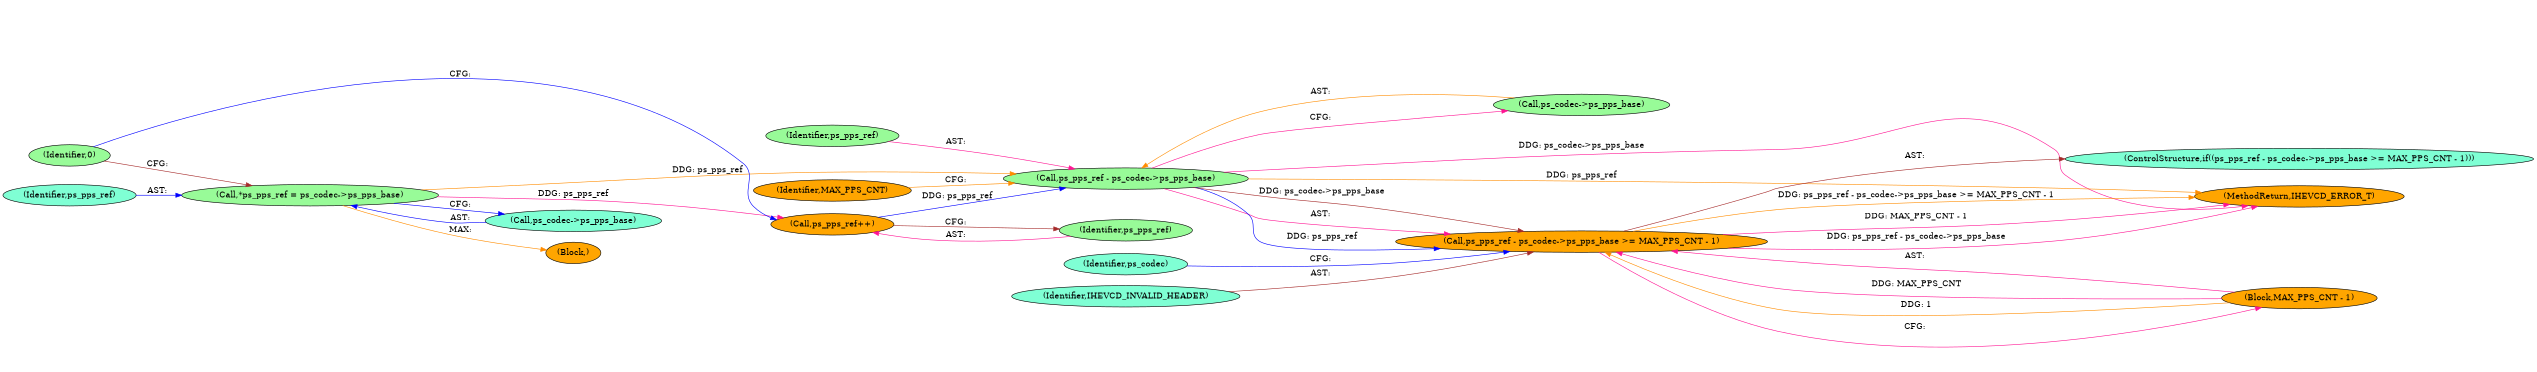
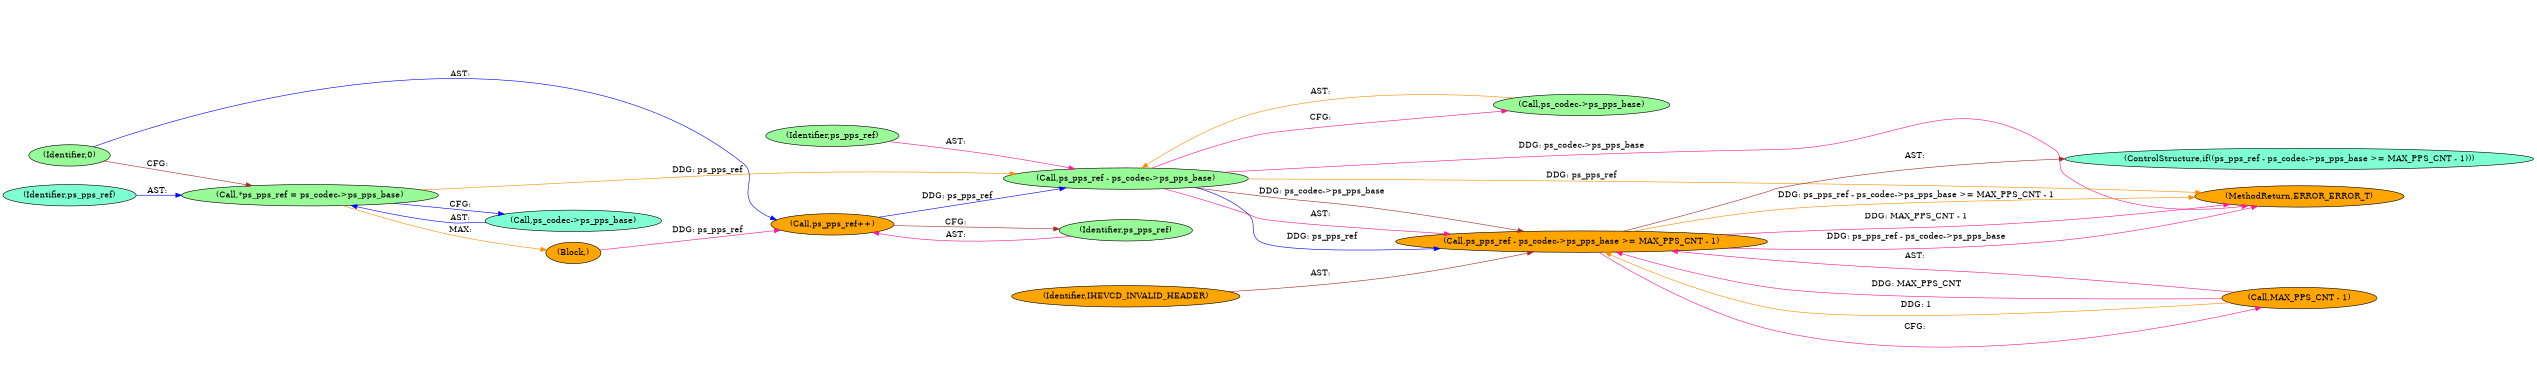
edge "(Identifier,0)" -> "(Call,ps_pps_ref++)": label "CFG: " -> "AST: "
node "(Identifier,MAX_PPS_CNT)": removed
node "(MethodReturn,IHEVCD_ERROR_T)": label "(MethodReturn,IHEVCD_ERROR_T)" -> "(MethodReturn,ERROR_ERROR_T)"
edge "(Call,*ps_pps_ref = ps_codec->ps_pps_base)" -> "(Call,ps_pps_ref++)": now "(Block,)" -> "(Call,ps_pps_ref++)"
node "(Identifier,ps_codec)": removed
node "(Identifier,IHEVCD_INVALID_HEADER)": fillcolor aquamarine -> orange
node "(Block,MAX_PPS_CNT - 1)": label "(Block,MAX_PPS_CNT - 1)" -> "(Call,MAX_PPS_CNT - 1)"
